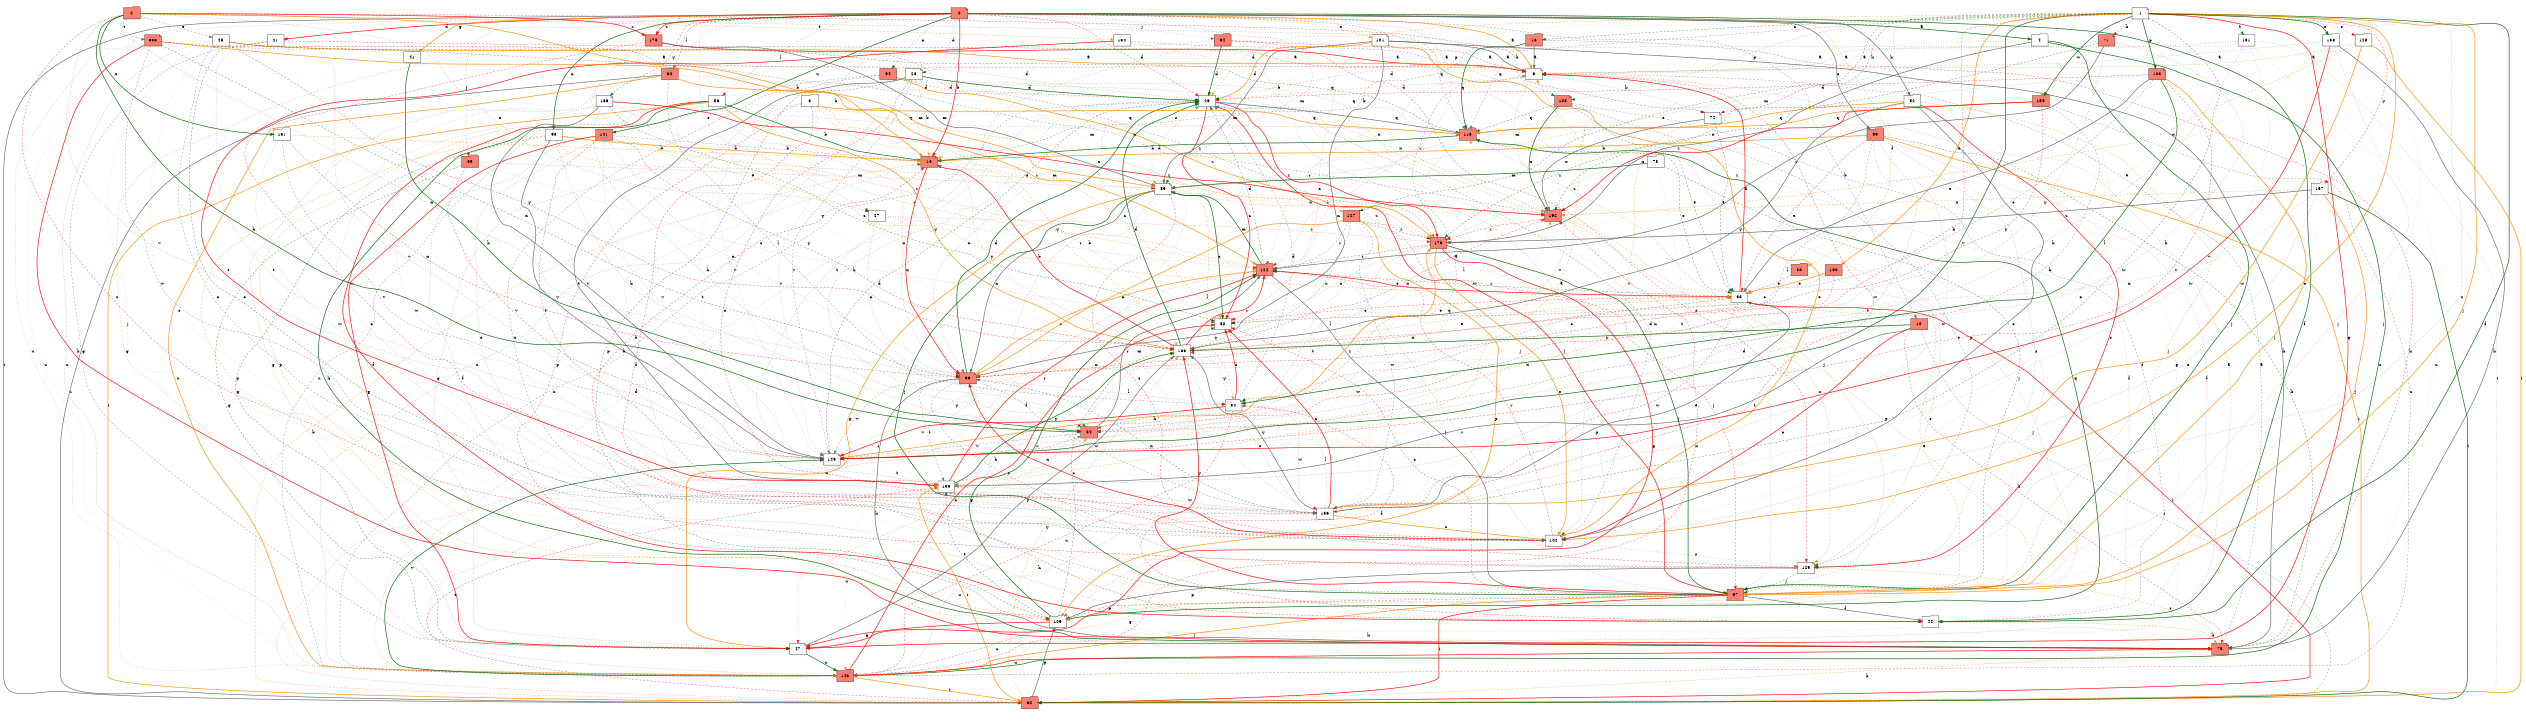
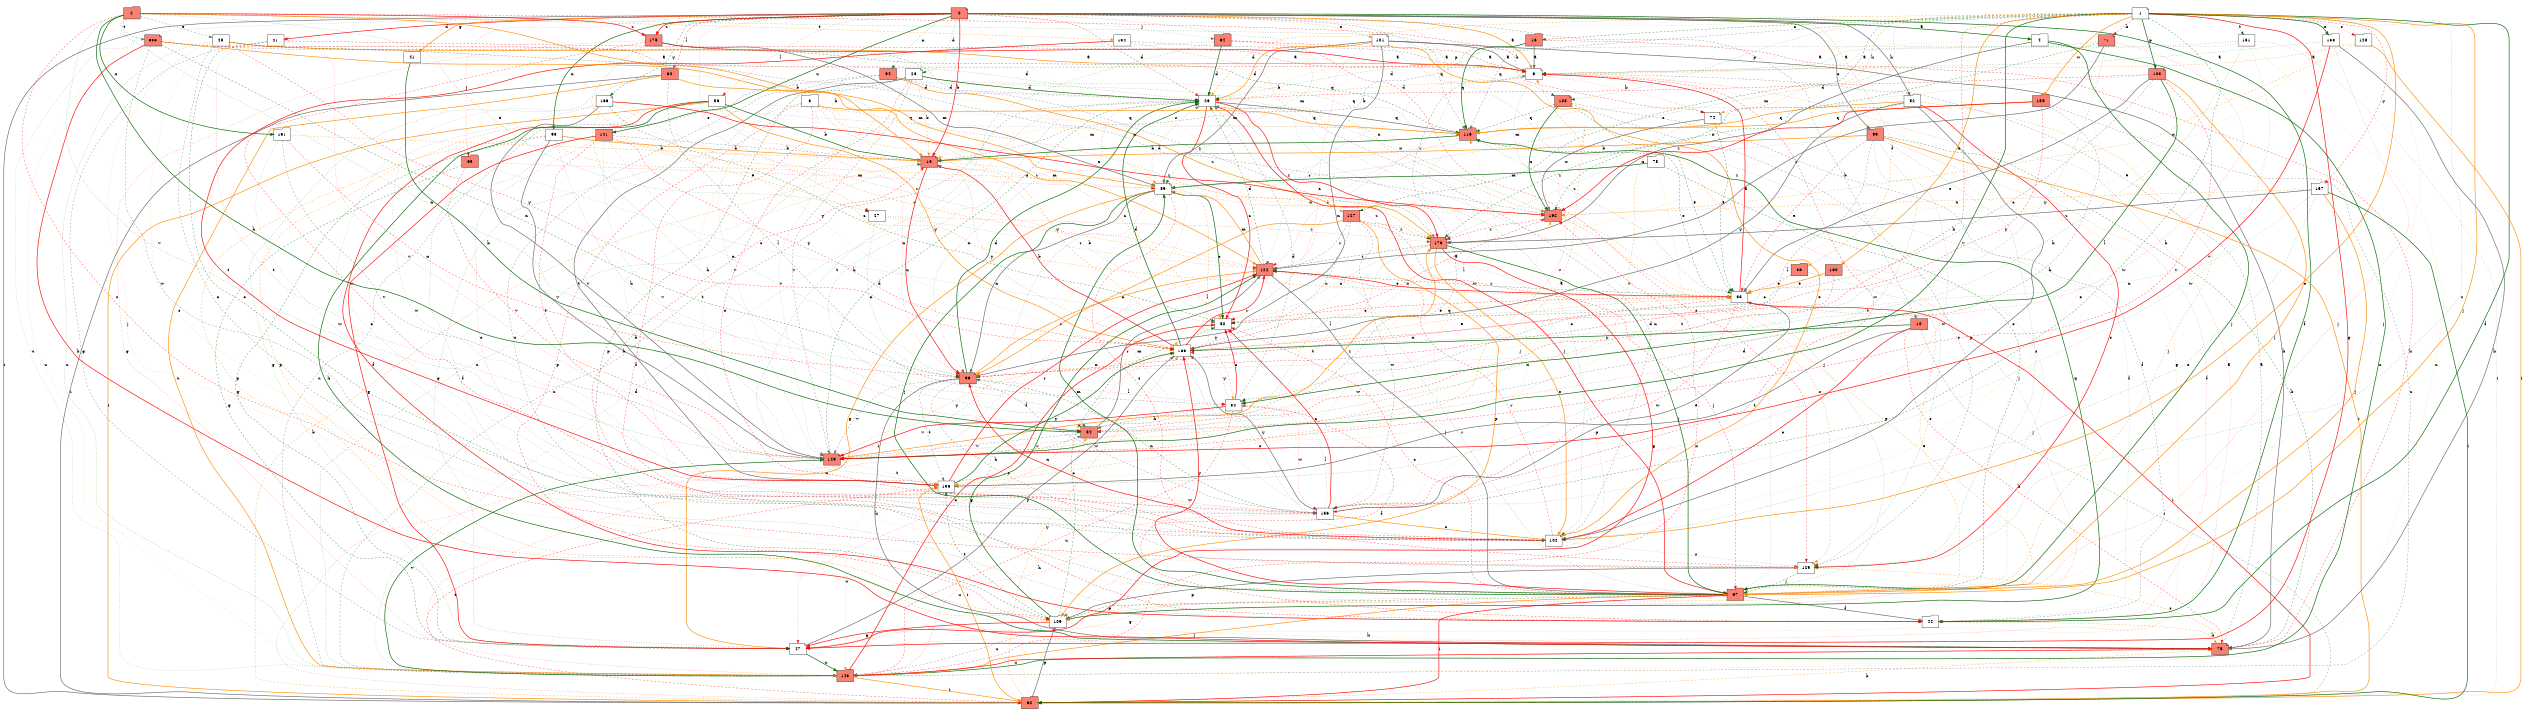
edge "1" -> "74": color red -> darkorange
edge "1" -> "155": color darkgreen -> darkorange
edge "122" -> "89": color darkgreen -> darkorange
edge "127" -> "136": color gray40 -> darkorange
edge "128" -> "156": removed, label "w"
node "149": fillcolor white -> salmon
edge "67" -> "89": added, label "m"
